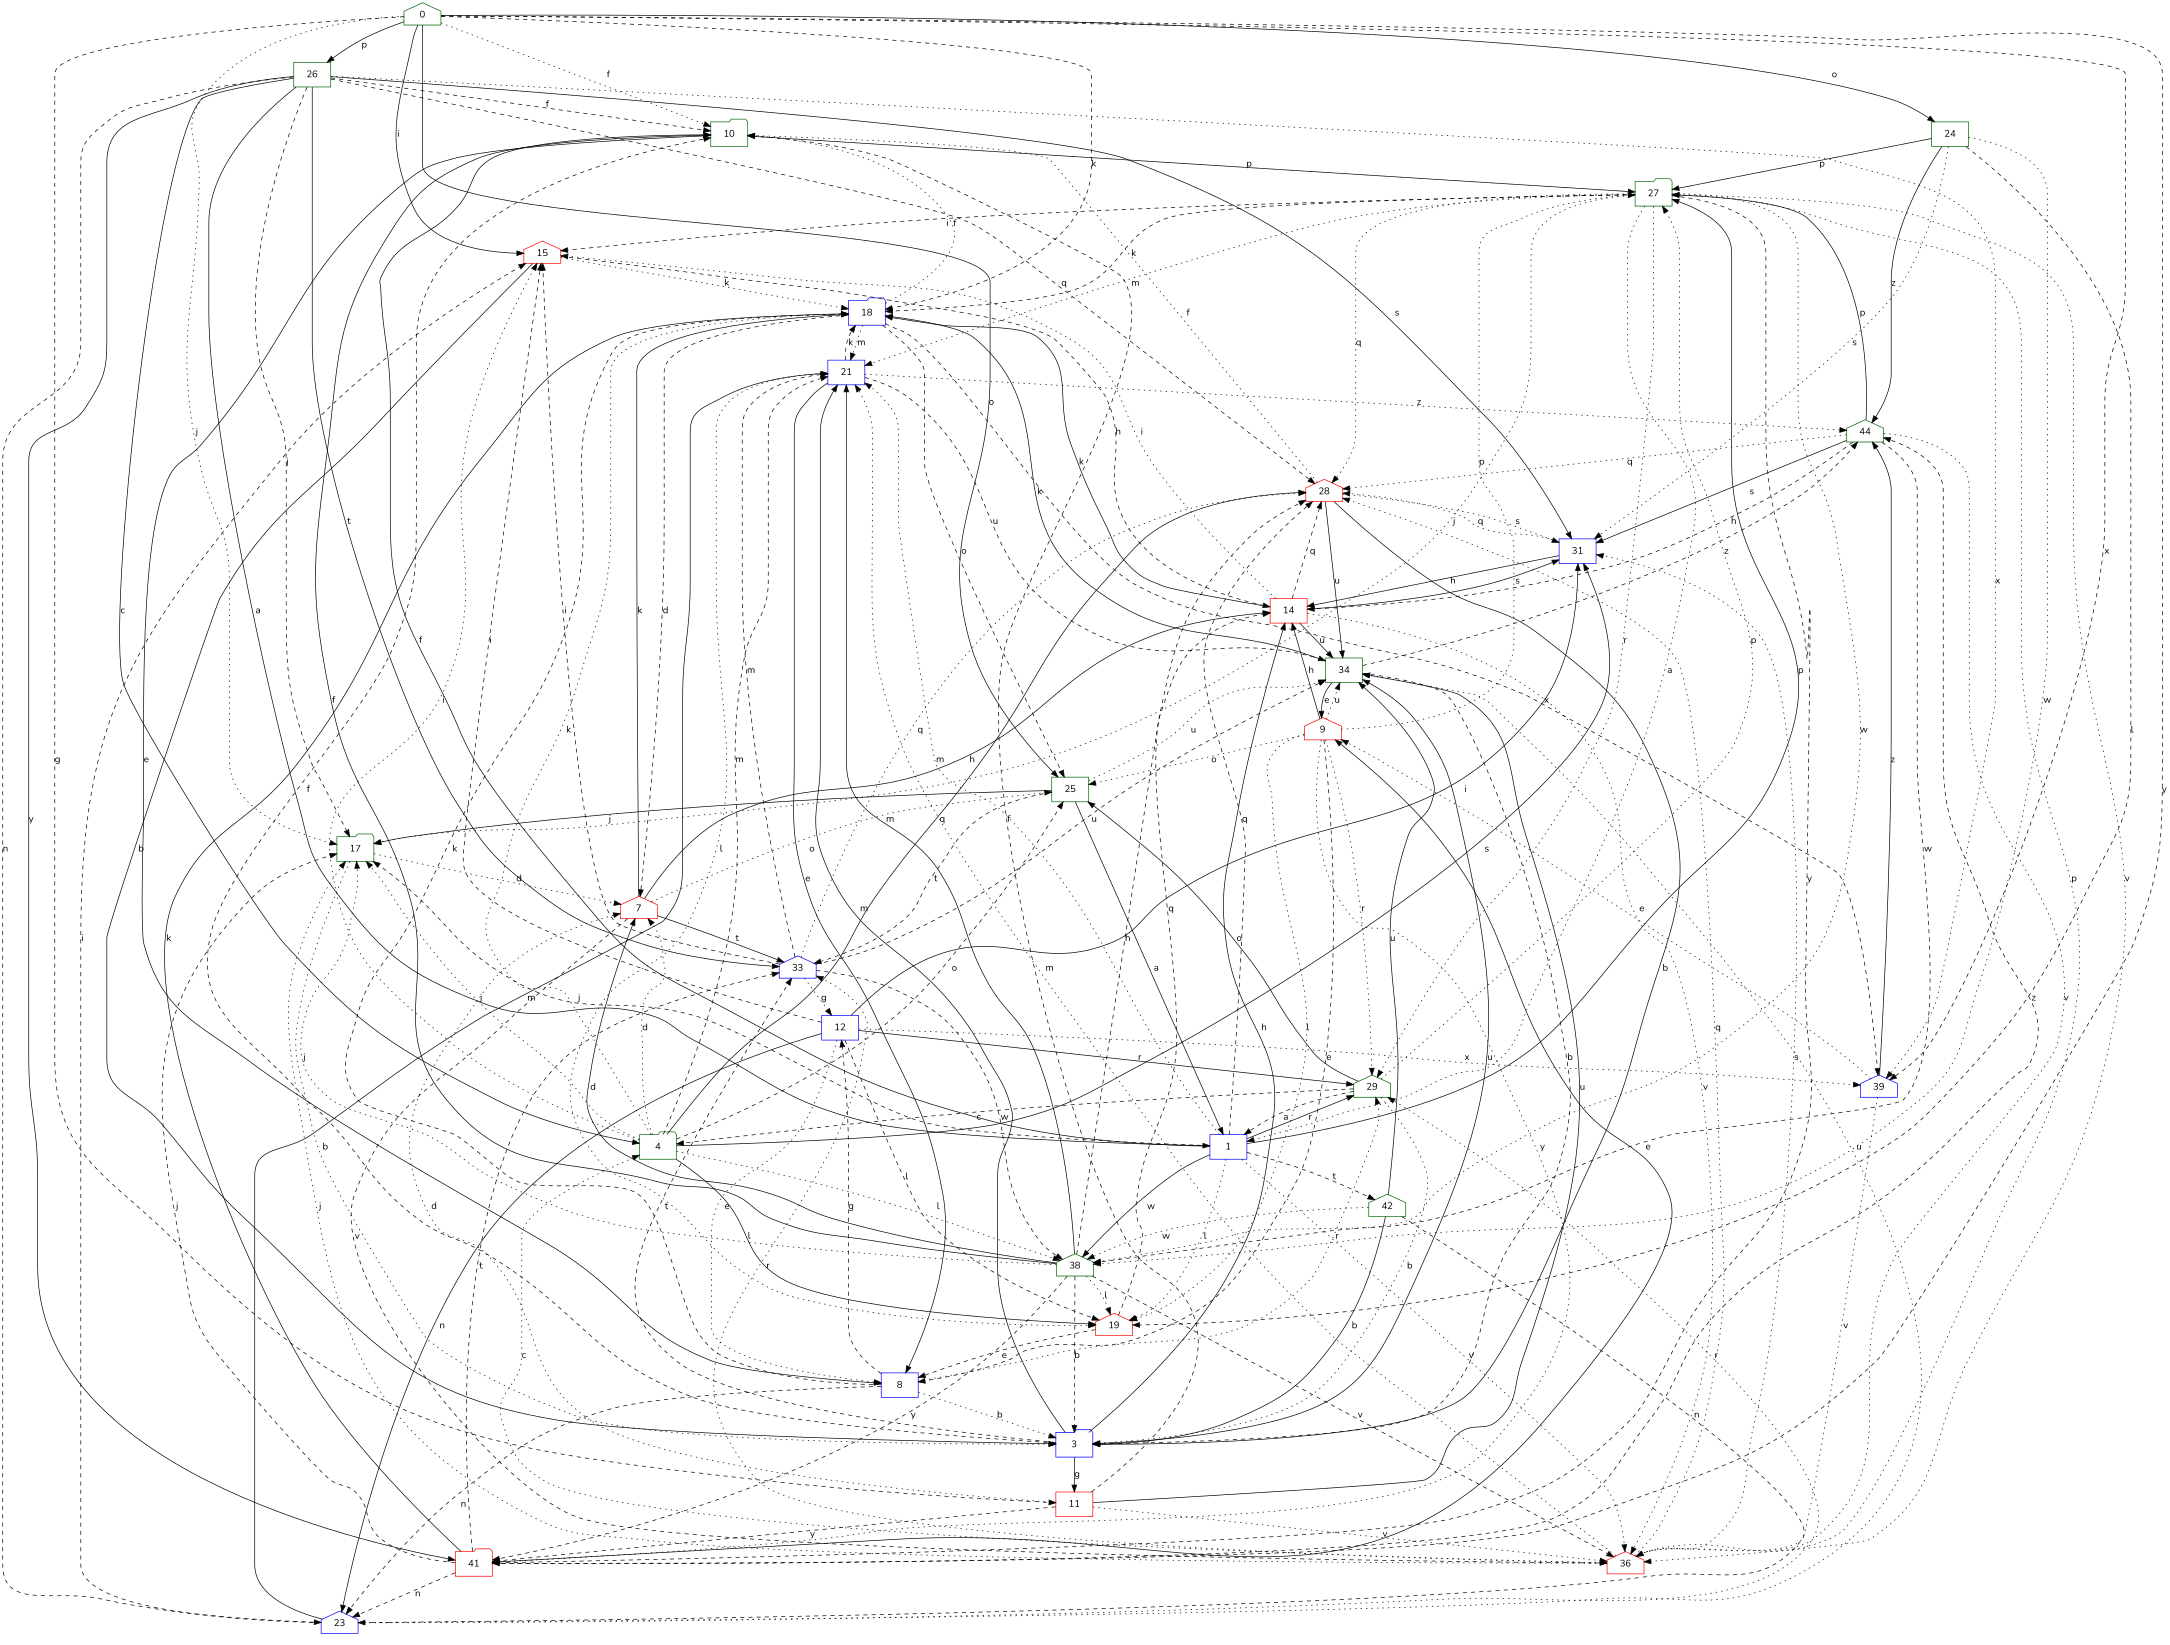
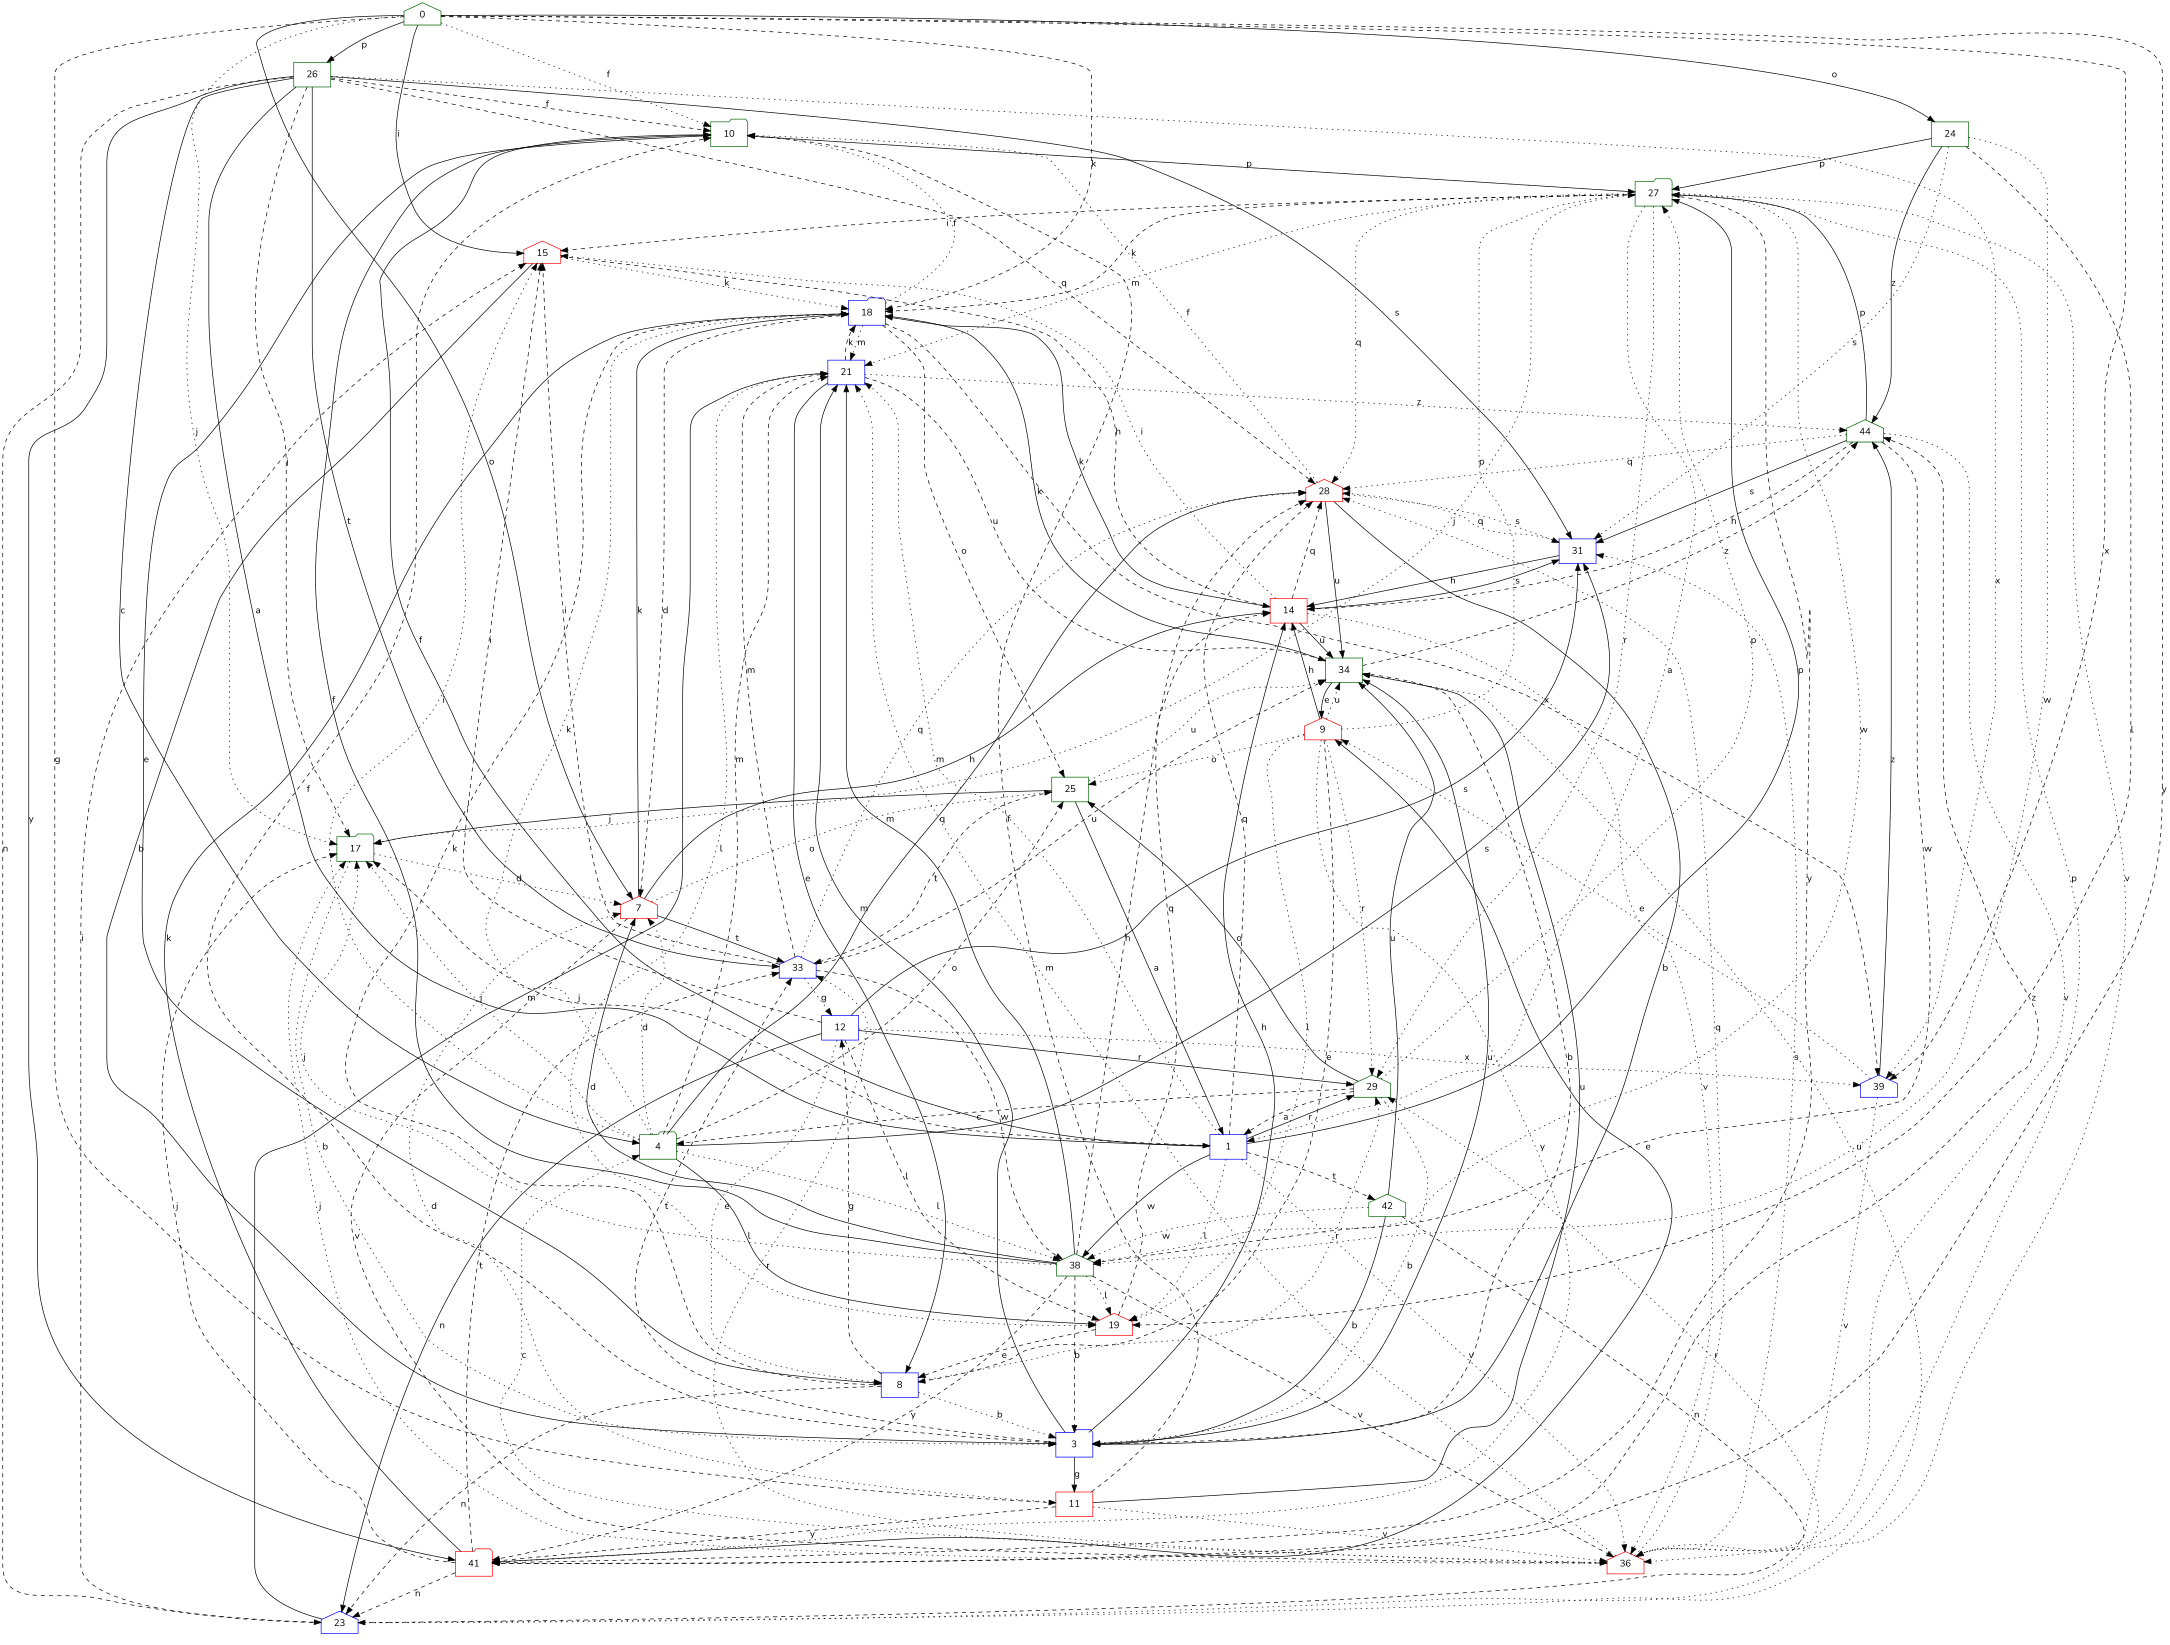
edge "0" -> "25": now "0" -> "7"
edge "12" -> "31": label "i" -> "s"
